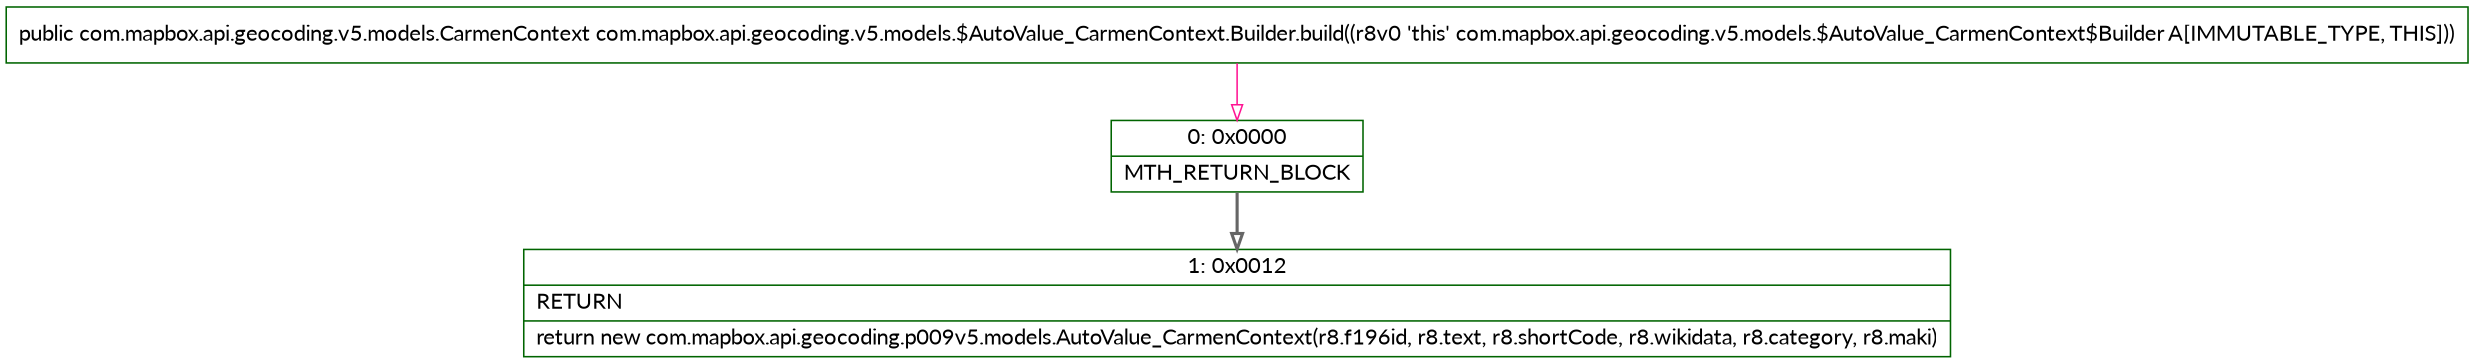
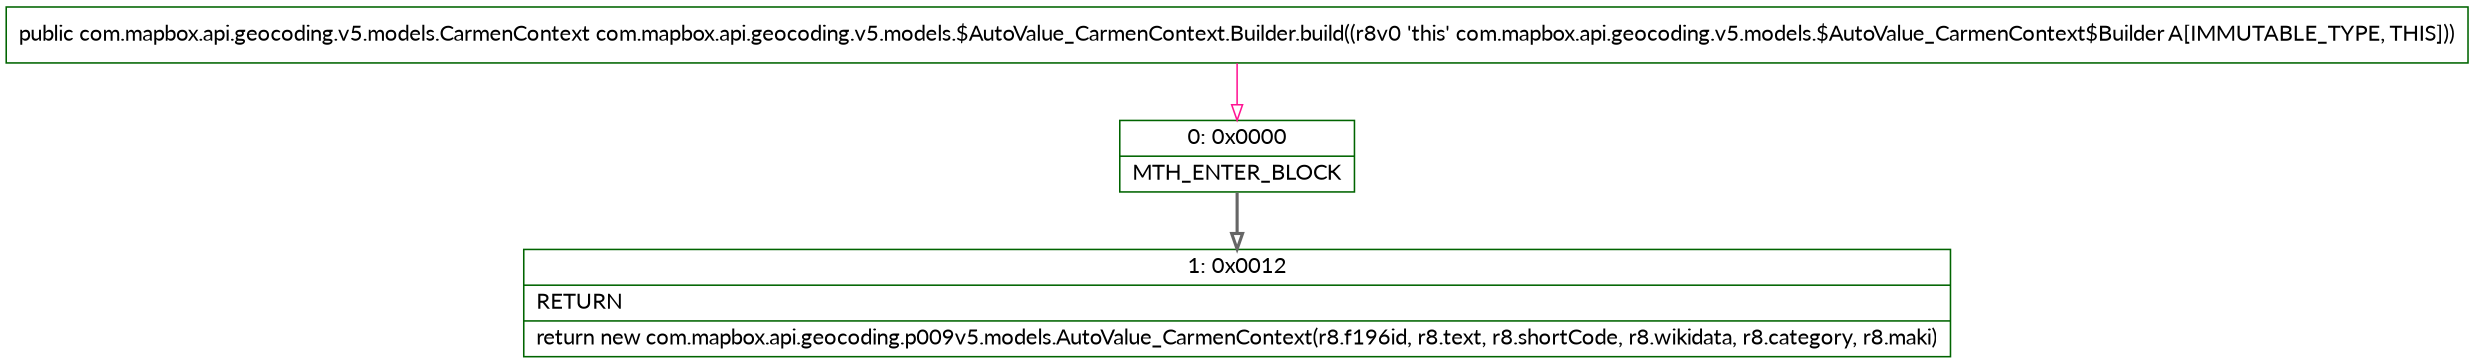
node "0: 0x0000": text "MTH_RETURN_BLOCK" -> "MTH_ENTER_BLOCK"
